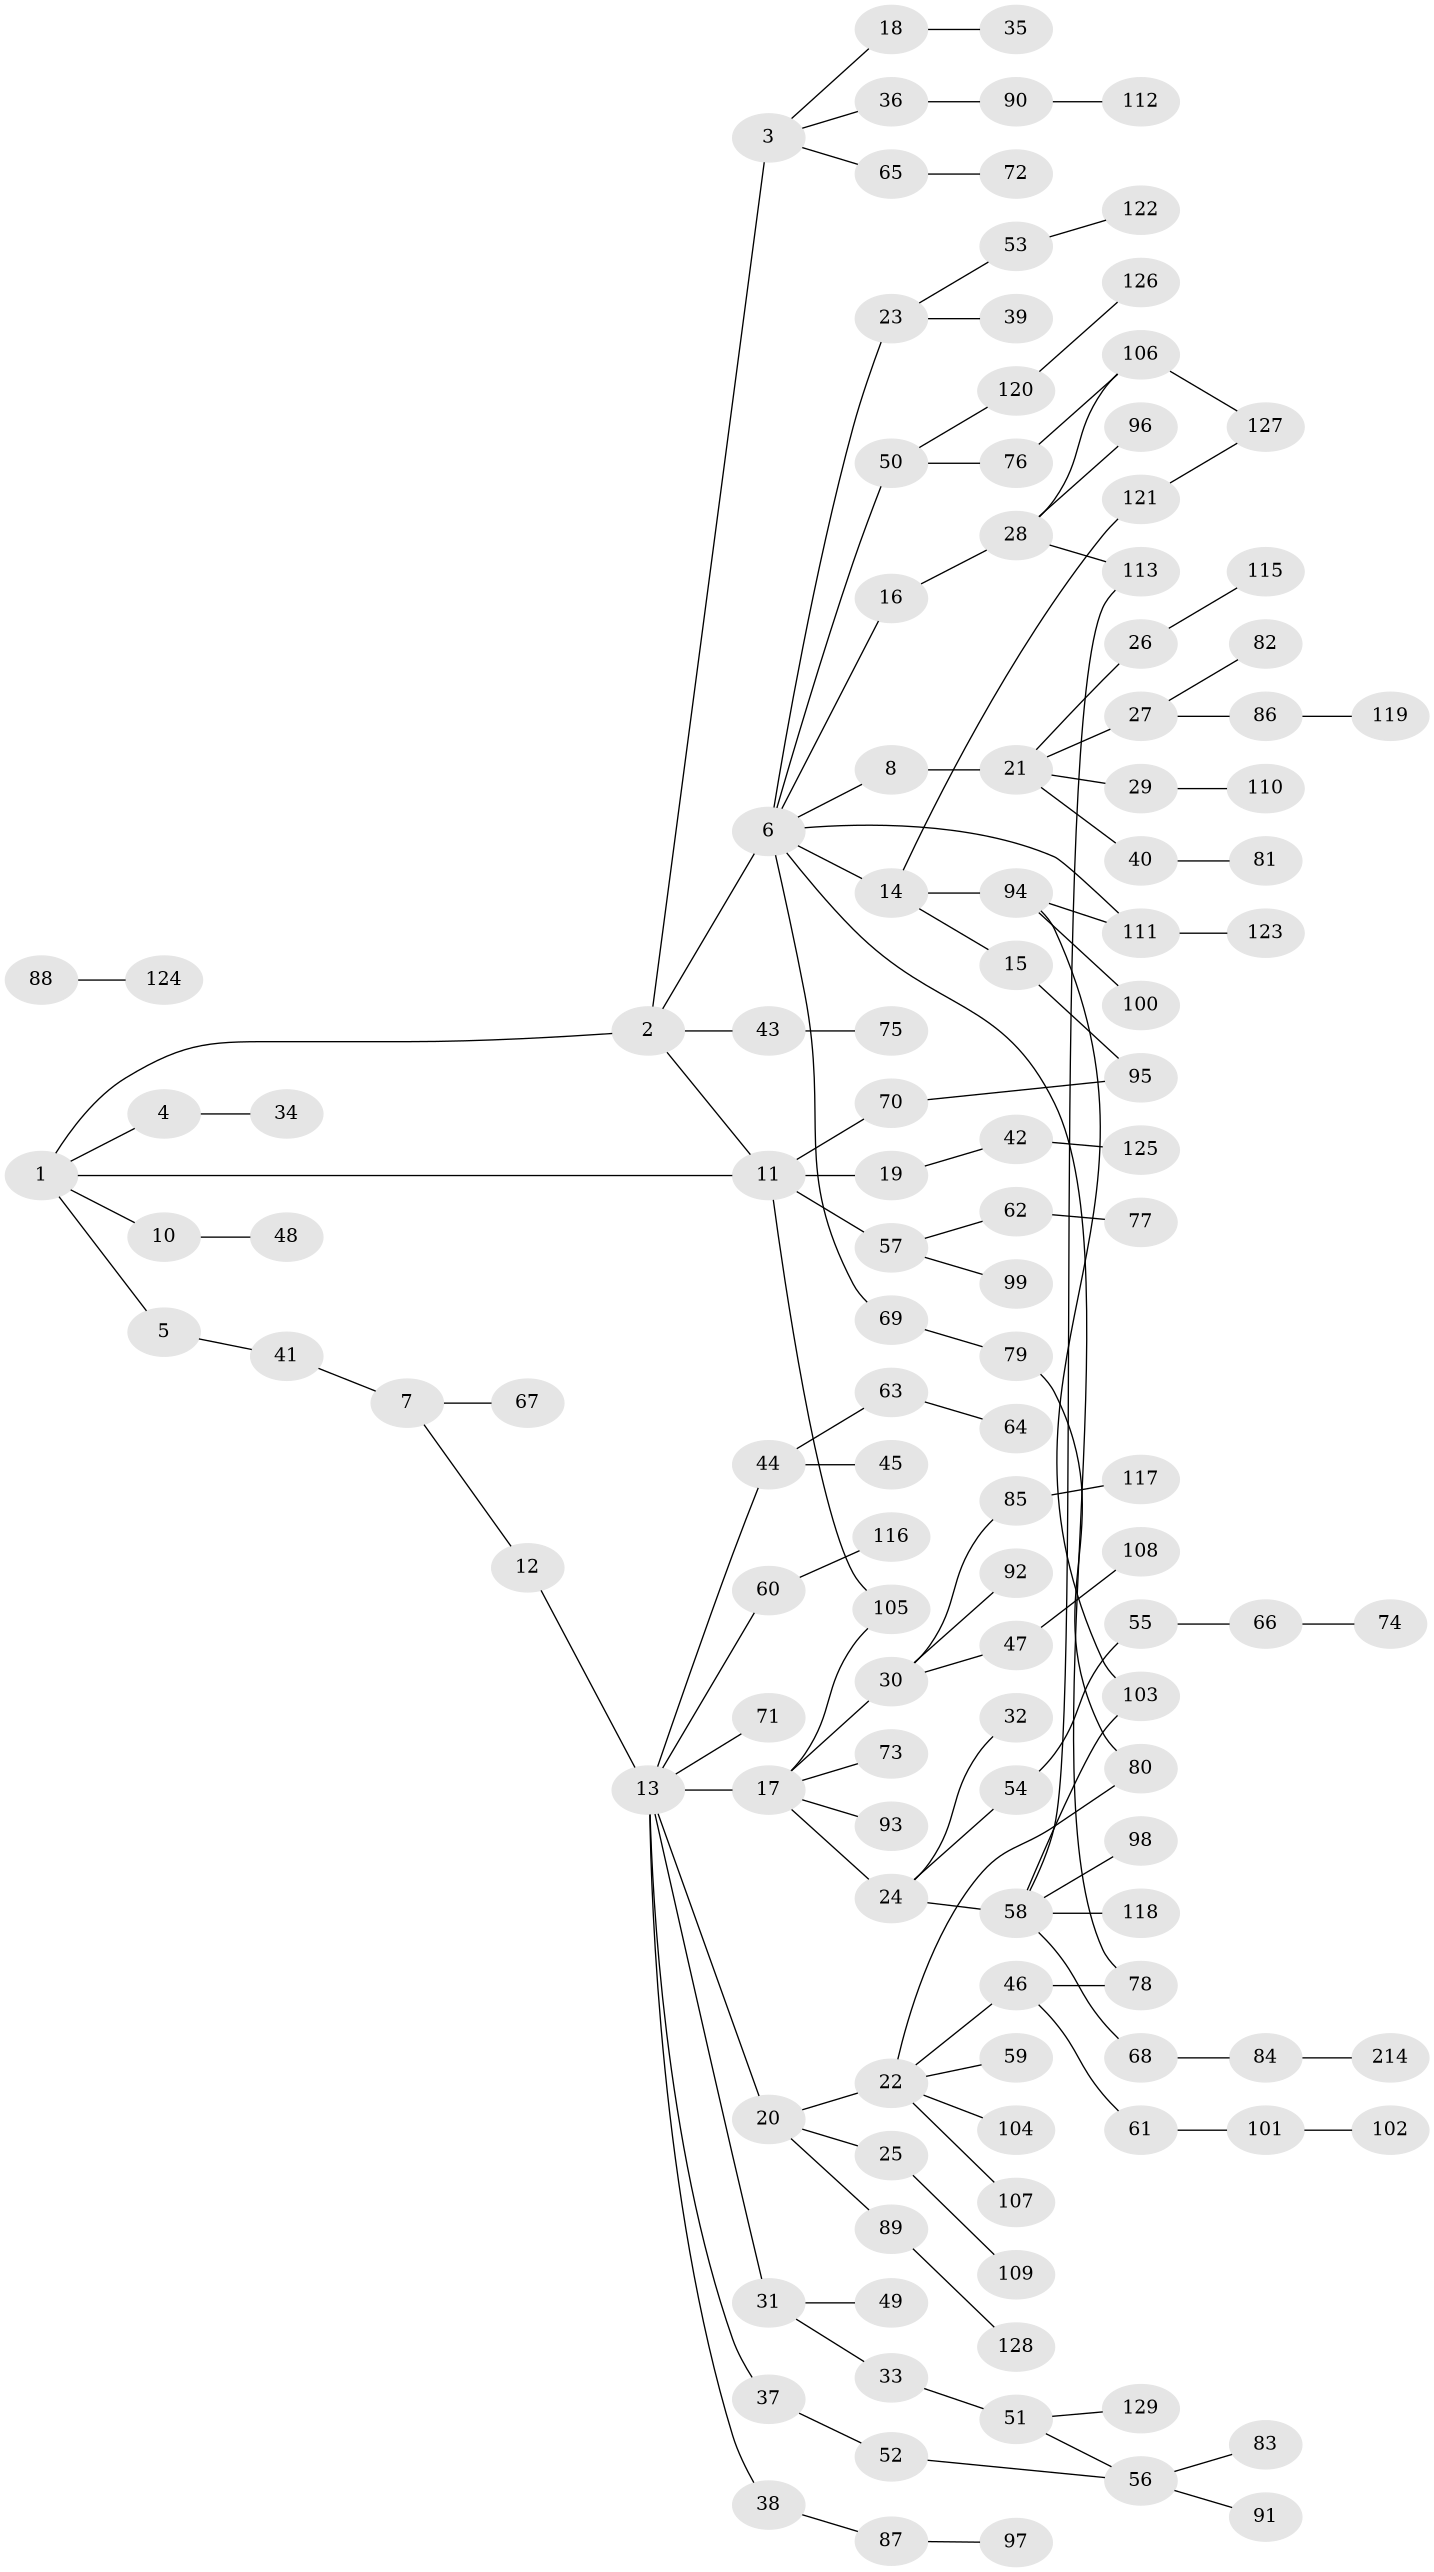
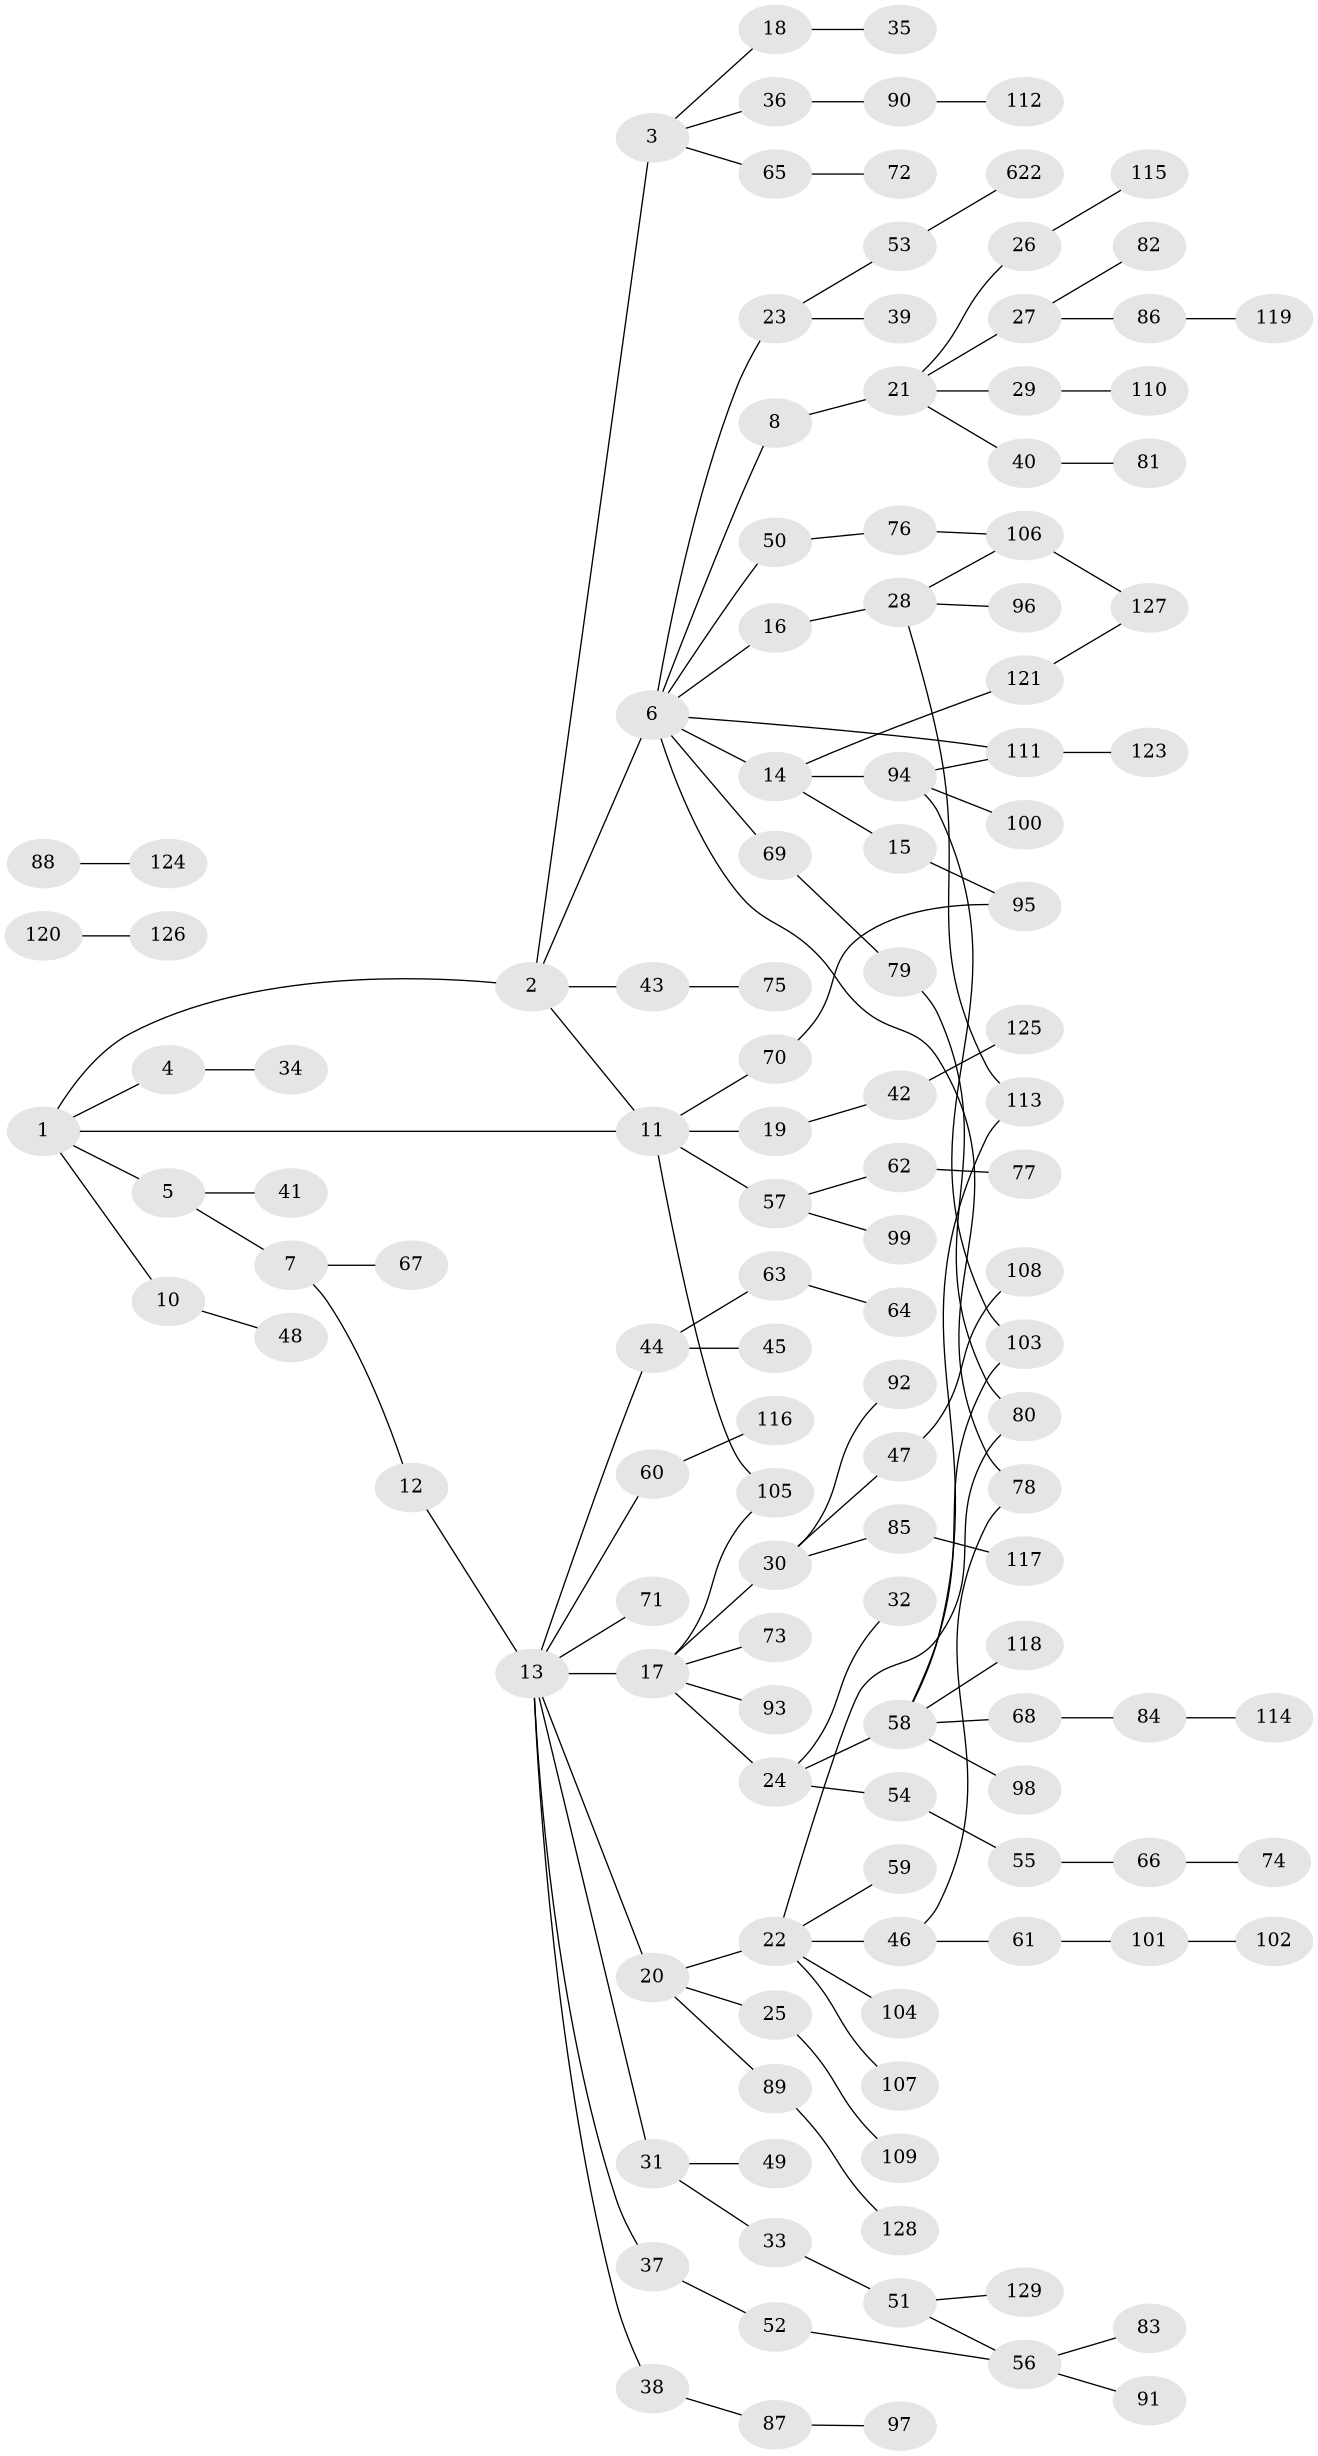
node "122": label "122" -> "622"
edge "120" -- "50": removed
edge "41" -- "7": now "5" -- "7"
node "214": label "214" -> "114"
